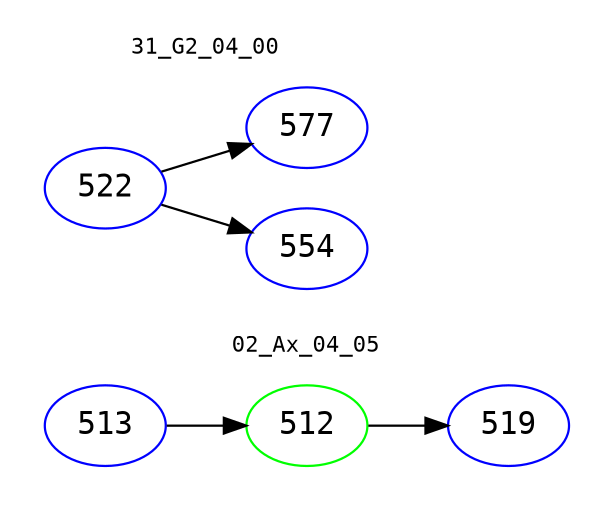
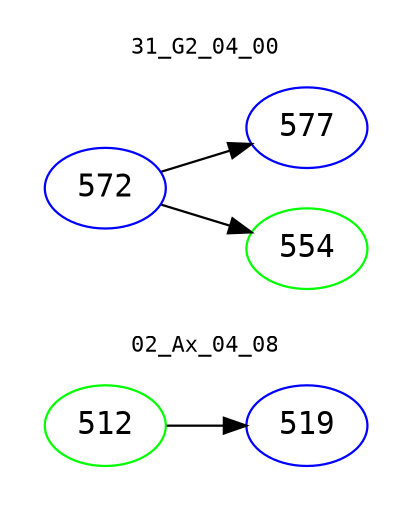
node "522": label "522" -> "572"
node "554": color blue -> green
cluster "02_Ax_04_05": label "02_Ax_04_05" -> "02_Ax_04_08"
node "513": removed
